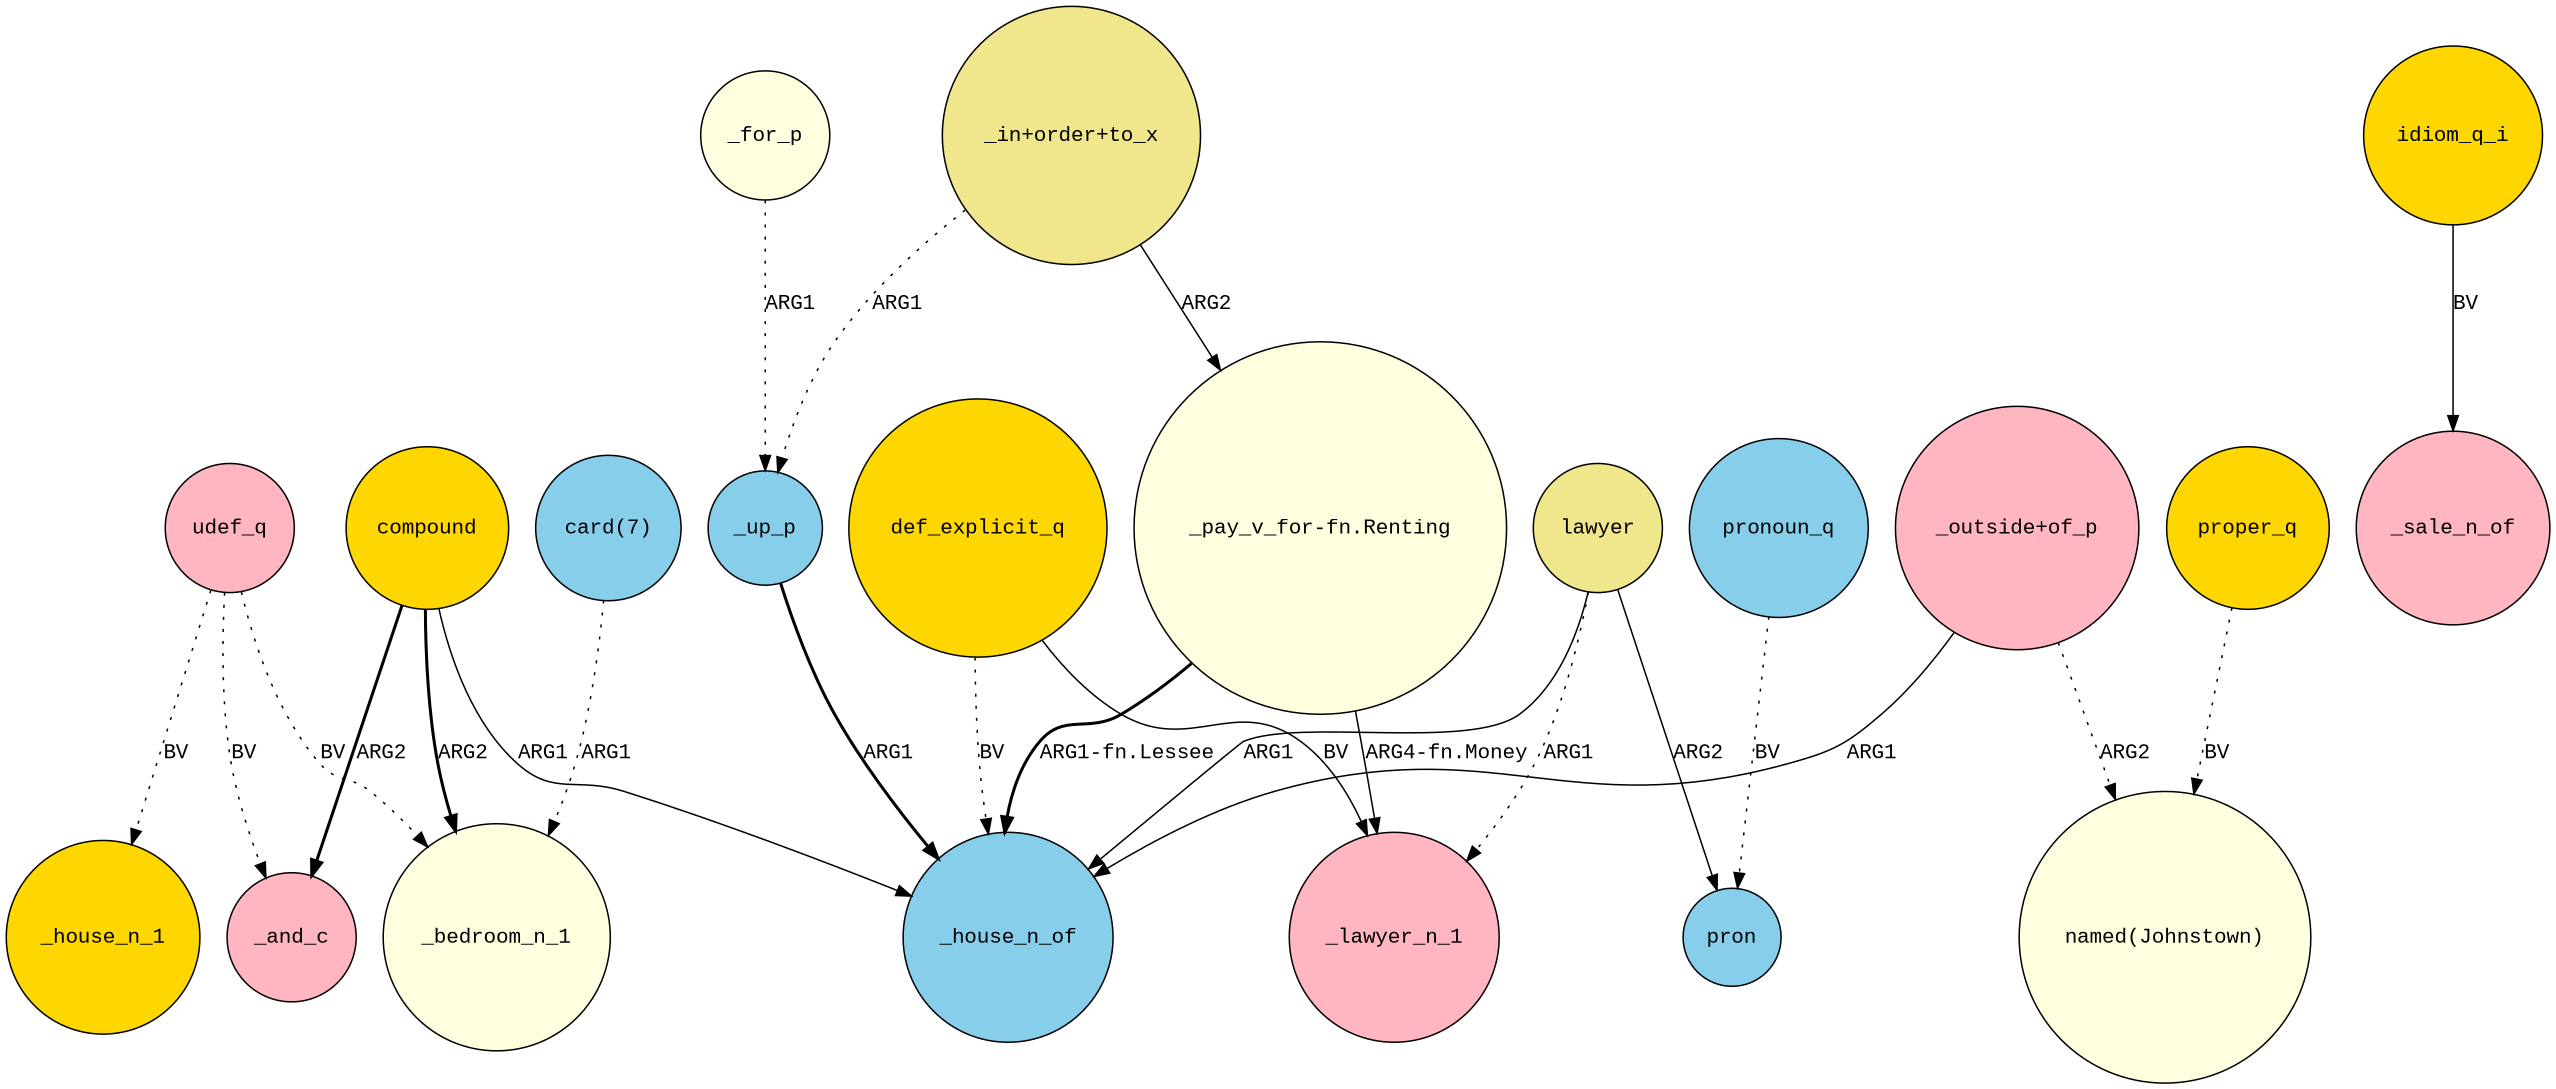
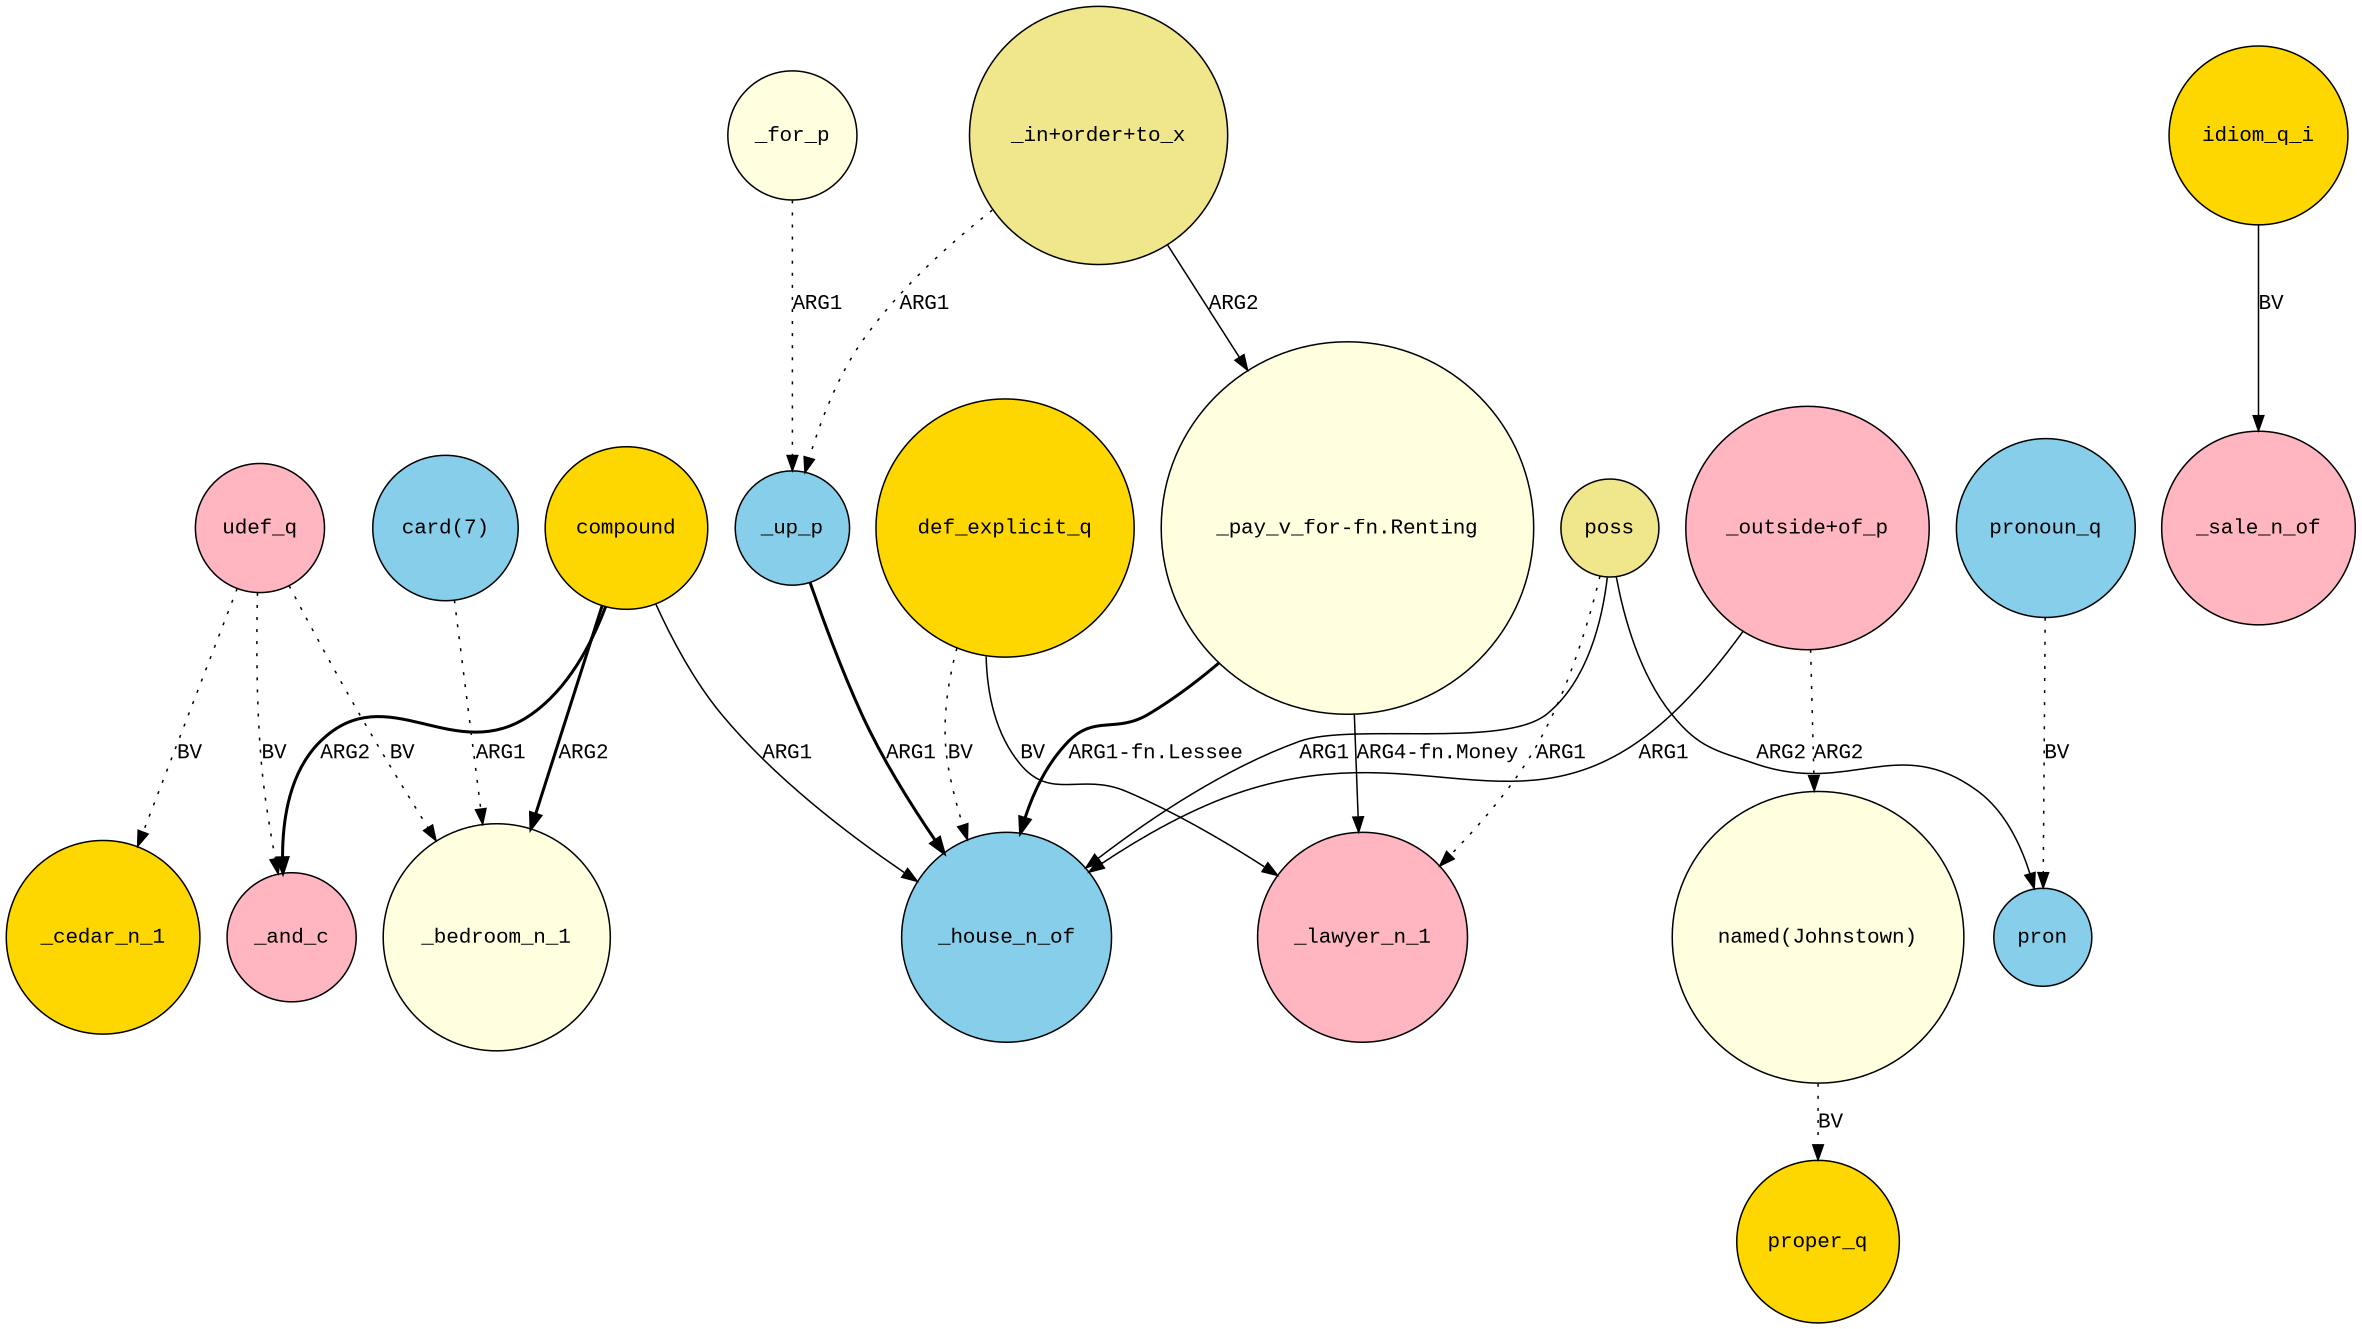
node "lawyer": label "lawyer" -> "poss"
edge "proper_q" -> "named(Johnstown)": reversed
node "_house_n_1": label "_house_n_1" -> "_cedar_n_1"
